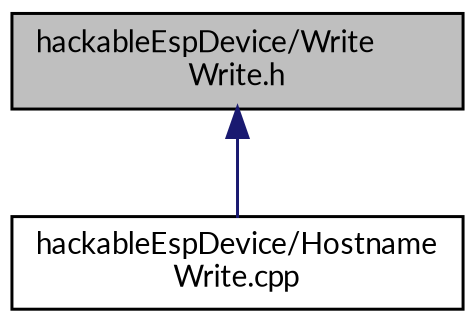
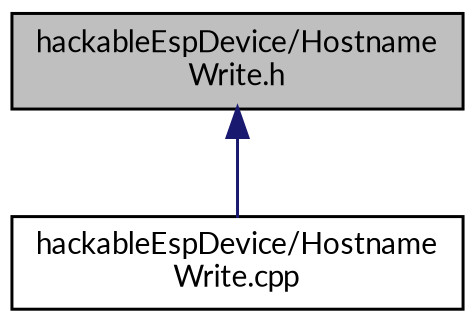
node "hackableEspDevice/Write Write.h": label "hackableEspDevice/Write Write.h" -> "hackableEspDevice/Hostname Write.h"
